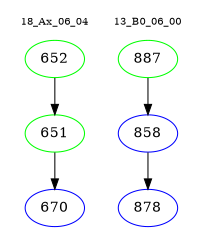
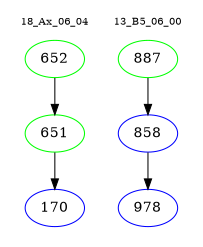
cluster "13_B0_06_00": label "13_B0_06_00" -> "13_B5_06_00"
node "670": label "670" -> "170"
node "878": label "878" -> "978"
